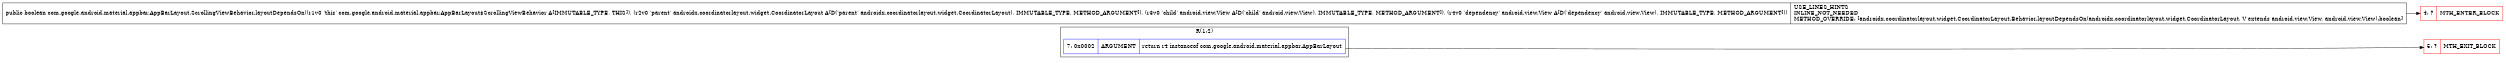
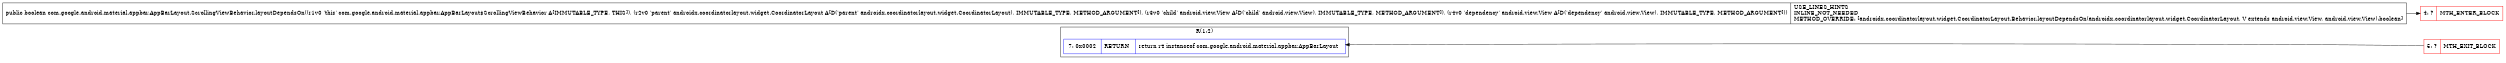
node "7: 0x0002": text "ARGUMENT" -> "RETURN"
edge "7: 0x0002" -> "5: ?": reversed
